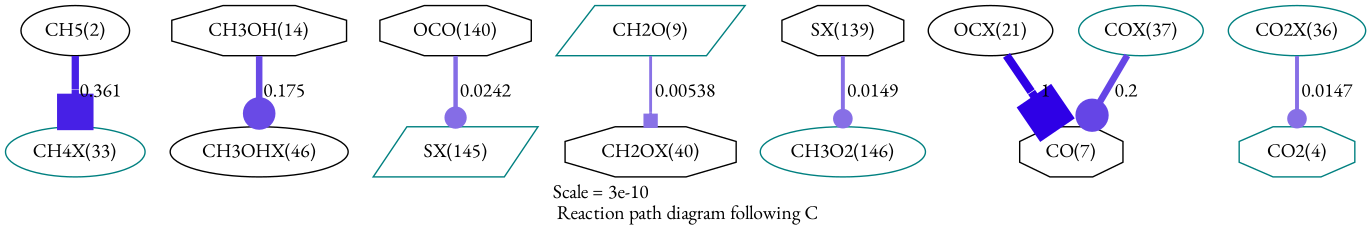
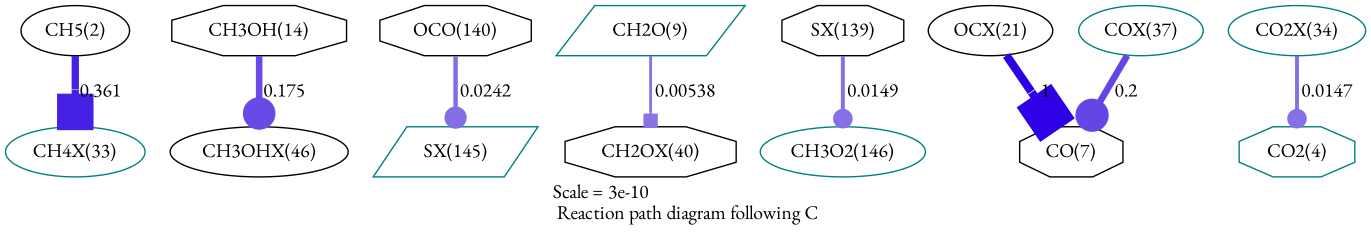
node "CO2X(36)": label "CO2X(36)" -> "CO2X(34)"
